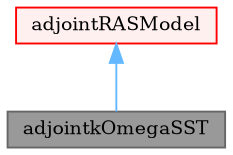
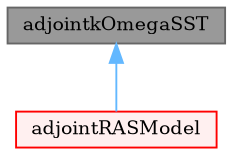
edge "adjointkOmegaSST" -> "adjointRASModel": reversed
